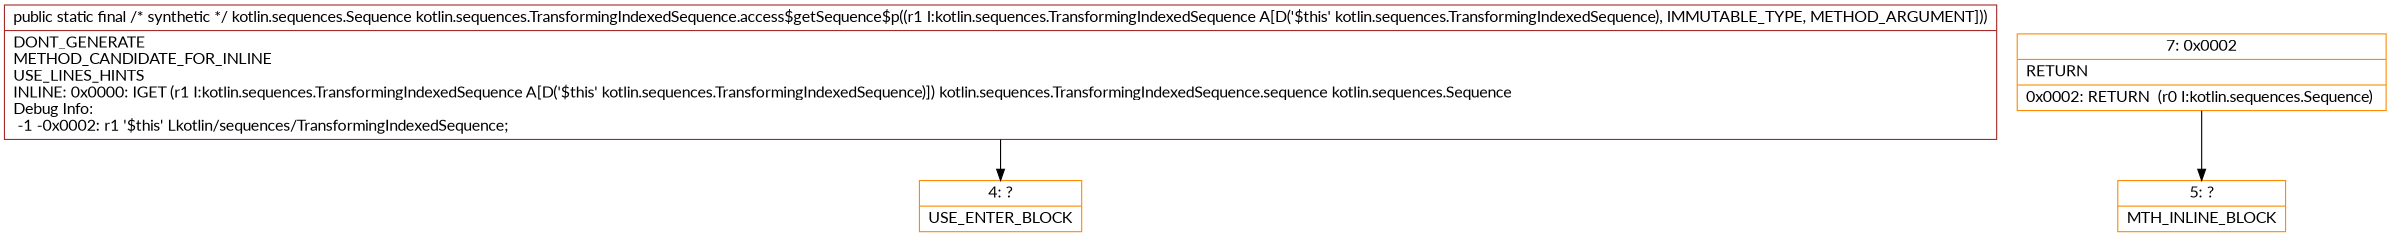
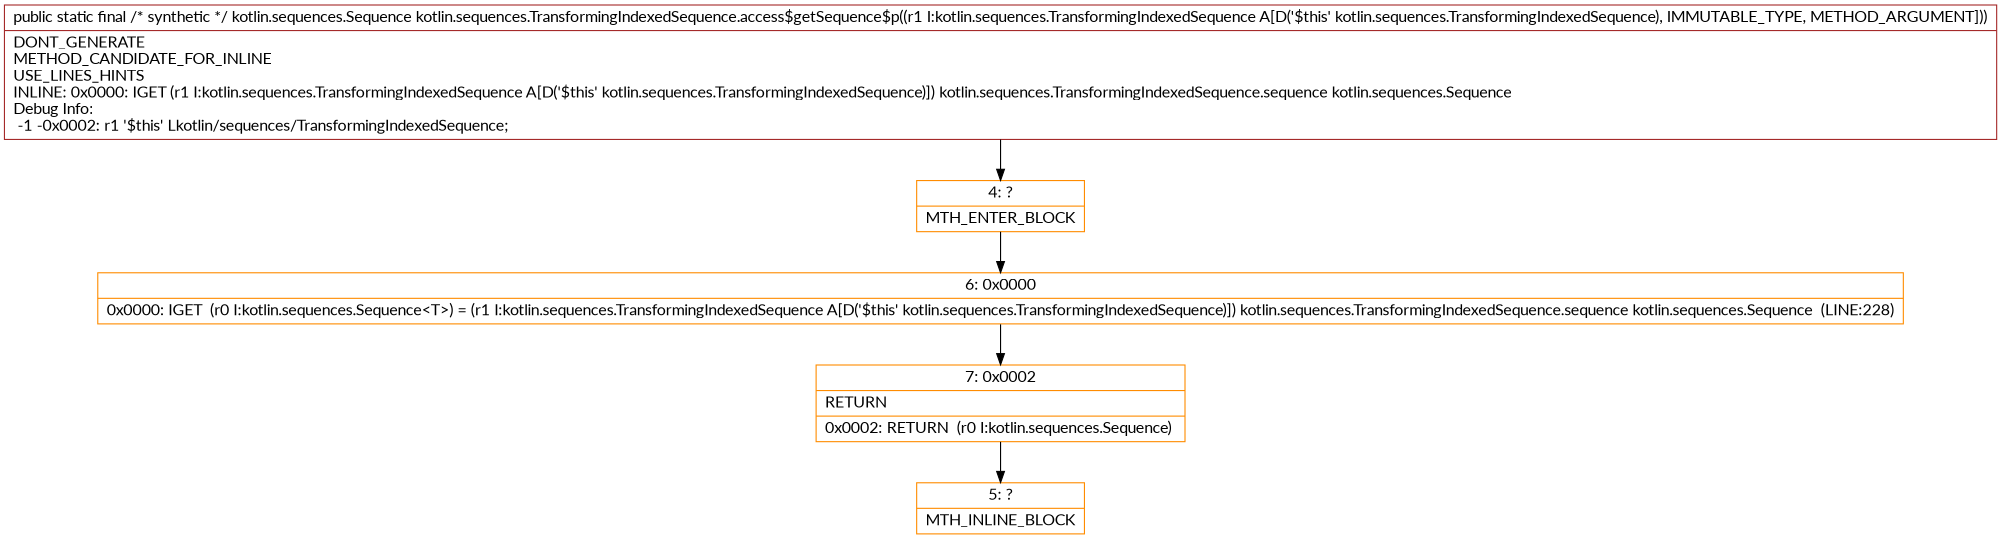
node "4: ?": text "USE_ENTER_BLOCK" -> "MTH_ENTER_BLOCK"
node "6: 0x0000": added
